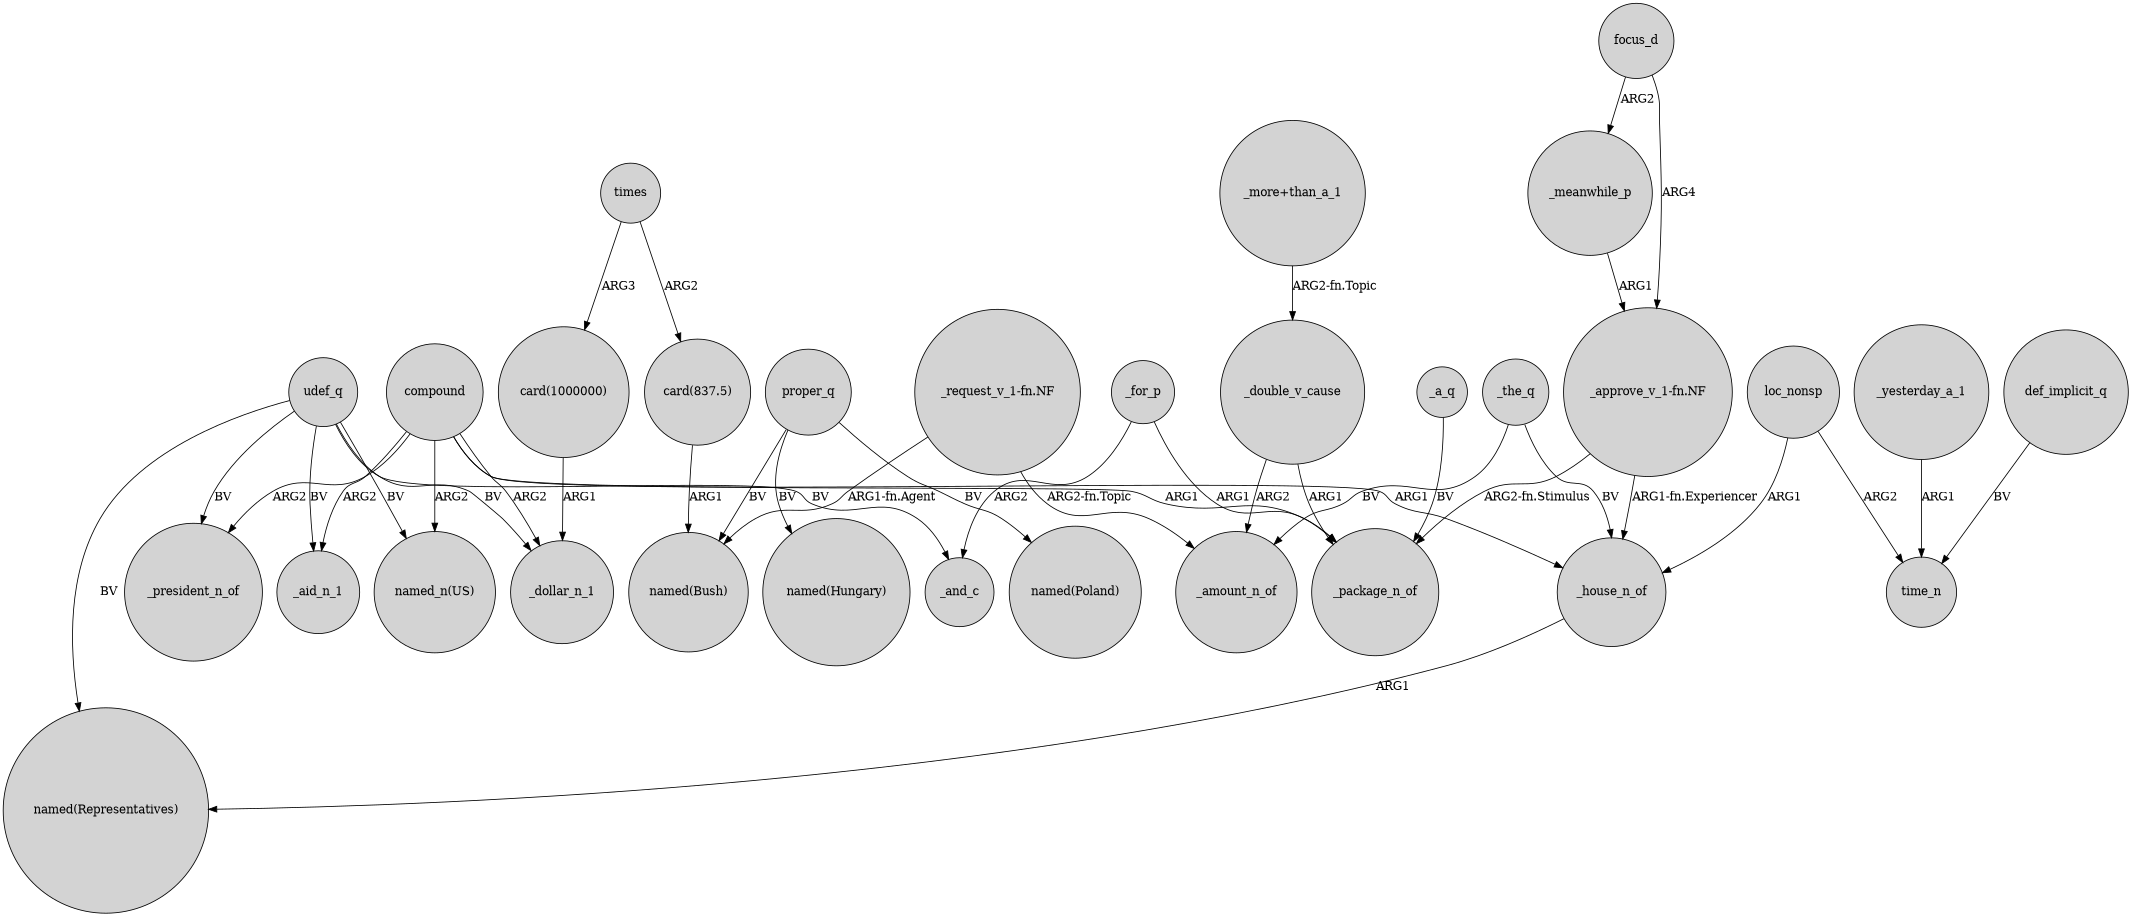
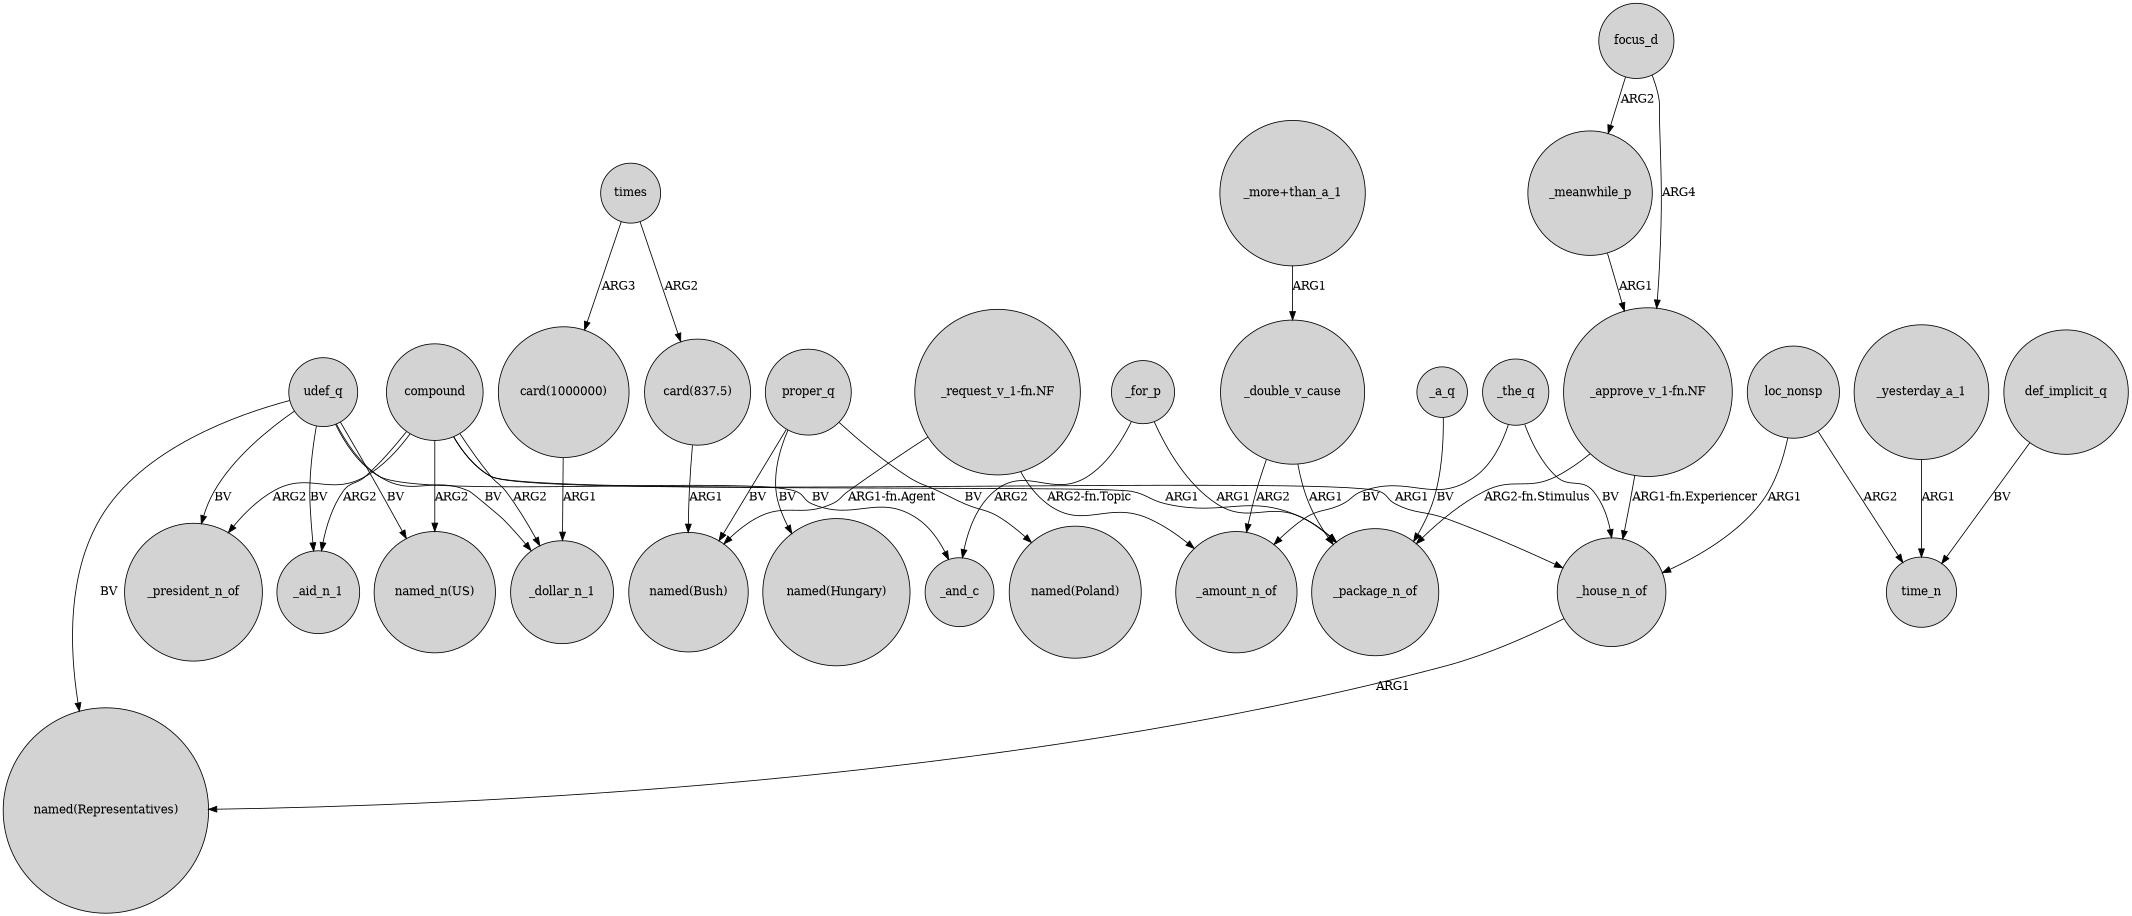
edge "_more+than_a_1" -> "_double_v_cause": label "ARG2-fn.Topic" -> "ARG1"
